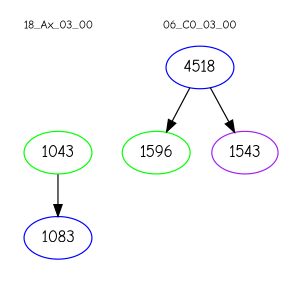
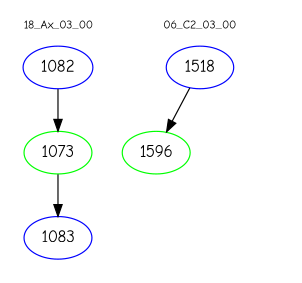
cluster "06_C0_03_00": label "06_C0_03_00" -> "06_C2_03_00"
node "1082": added
node "4518": label "4518" -> "1518"
node "1043": label "1043" -> "1073"
node "1543": removed
